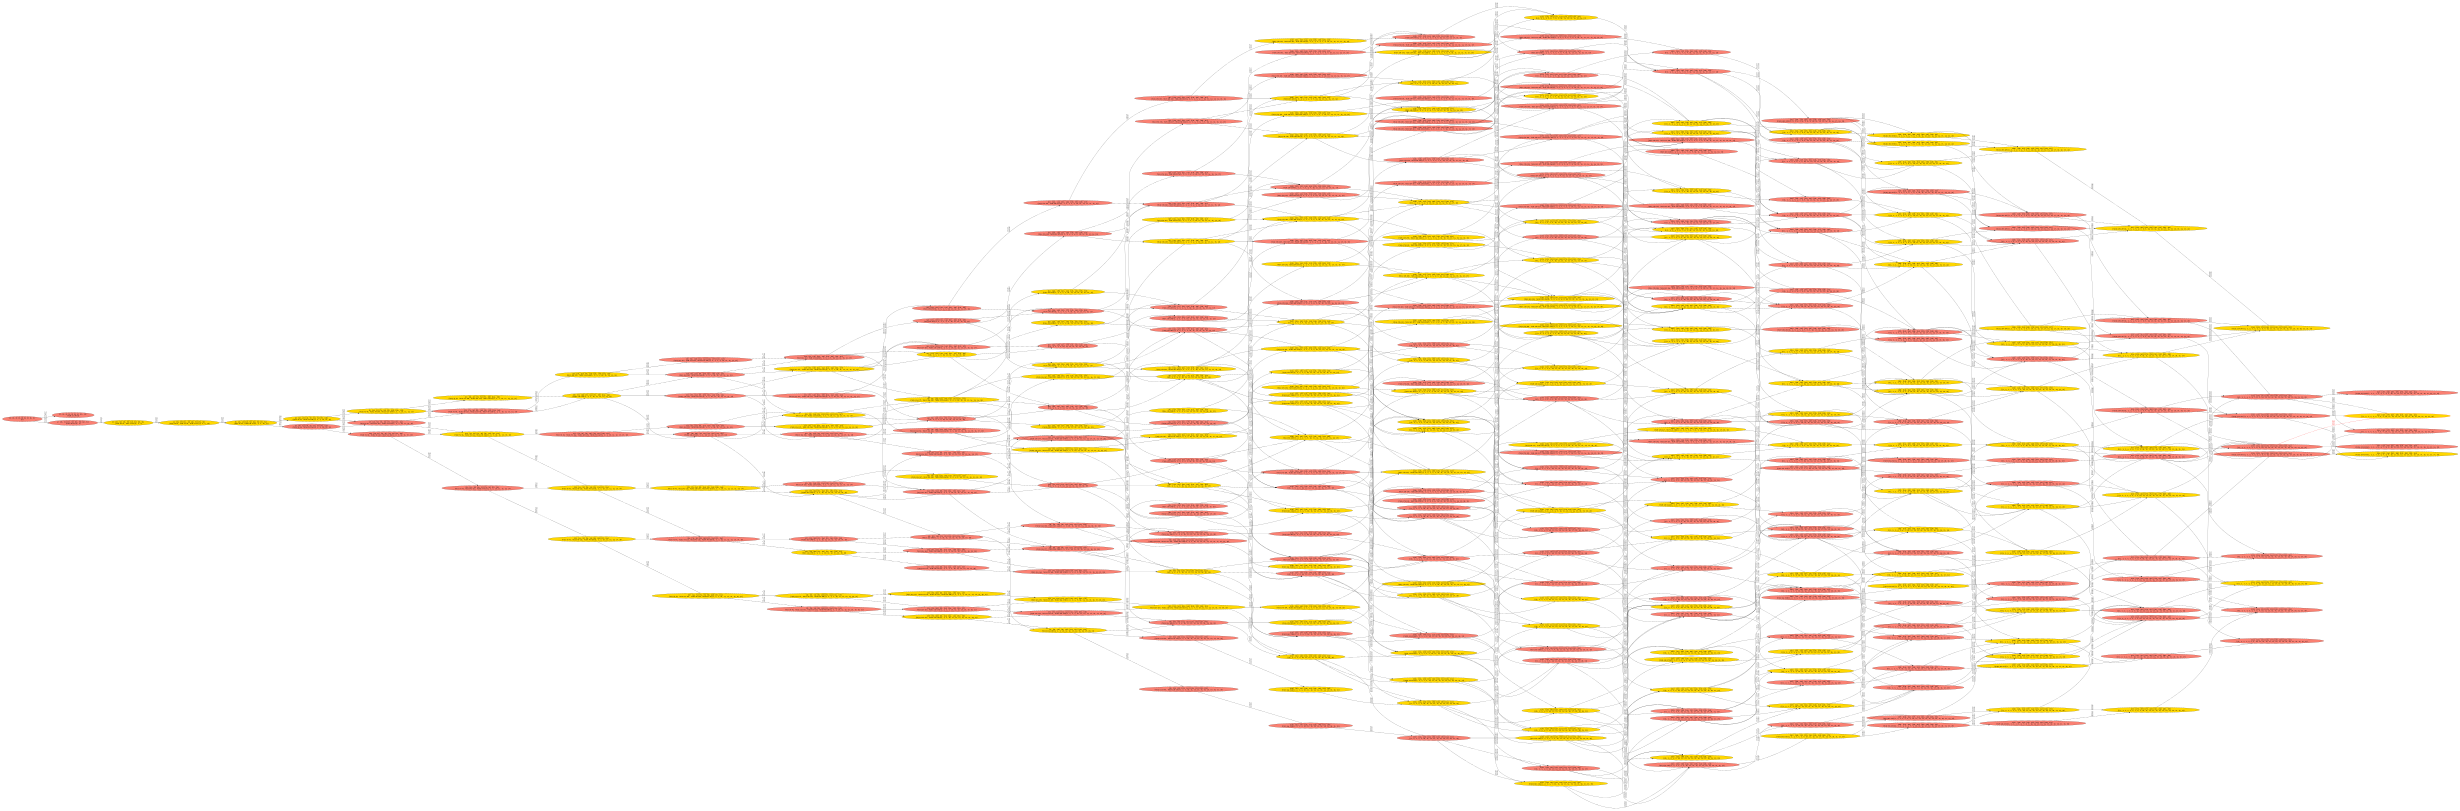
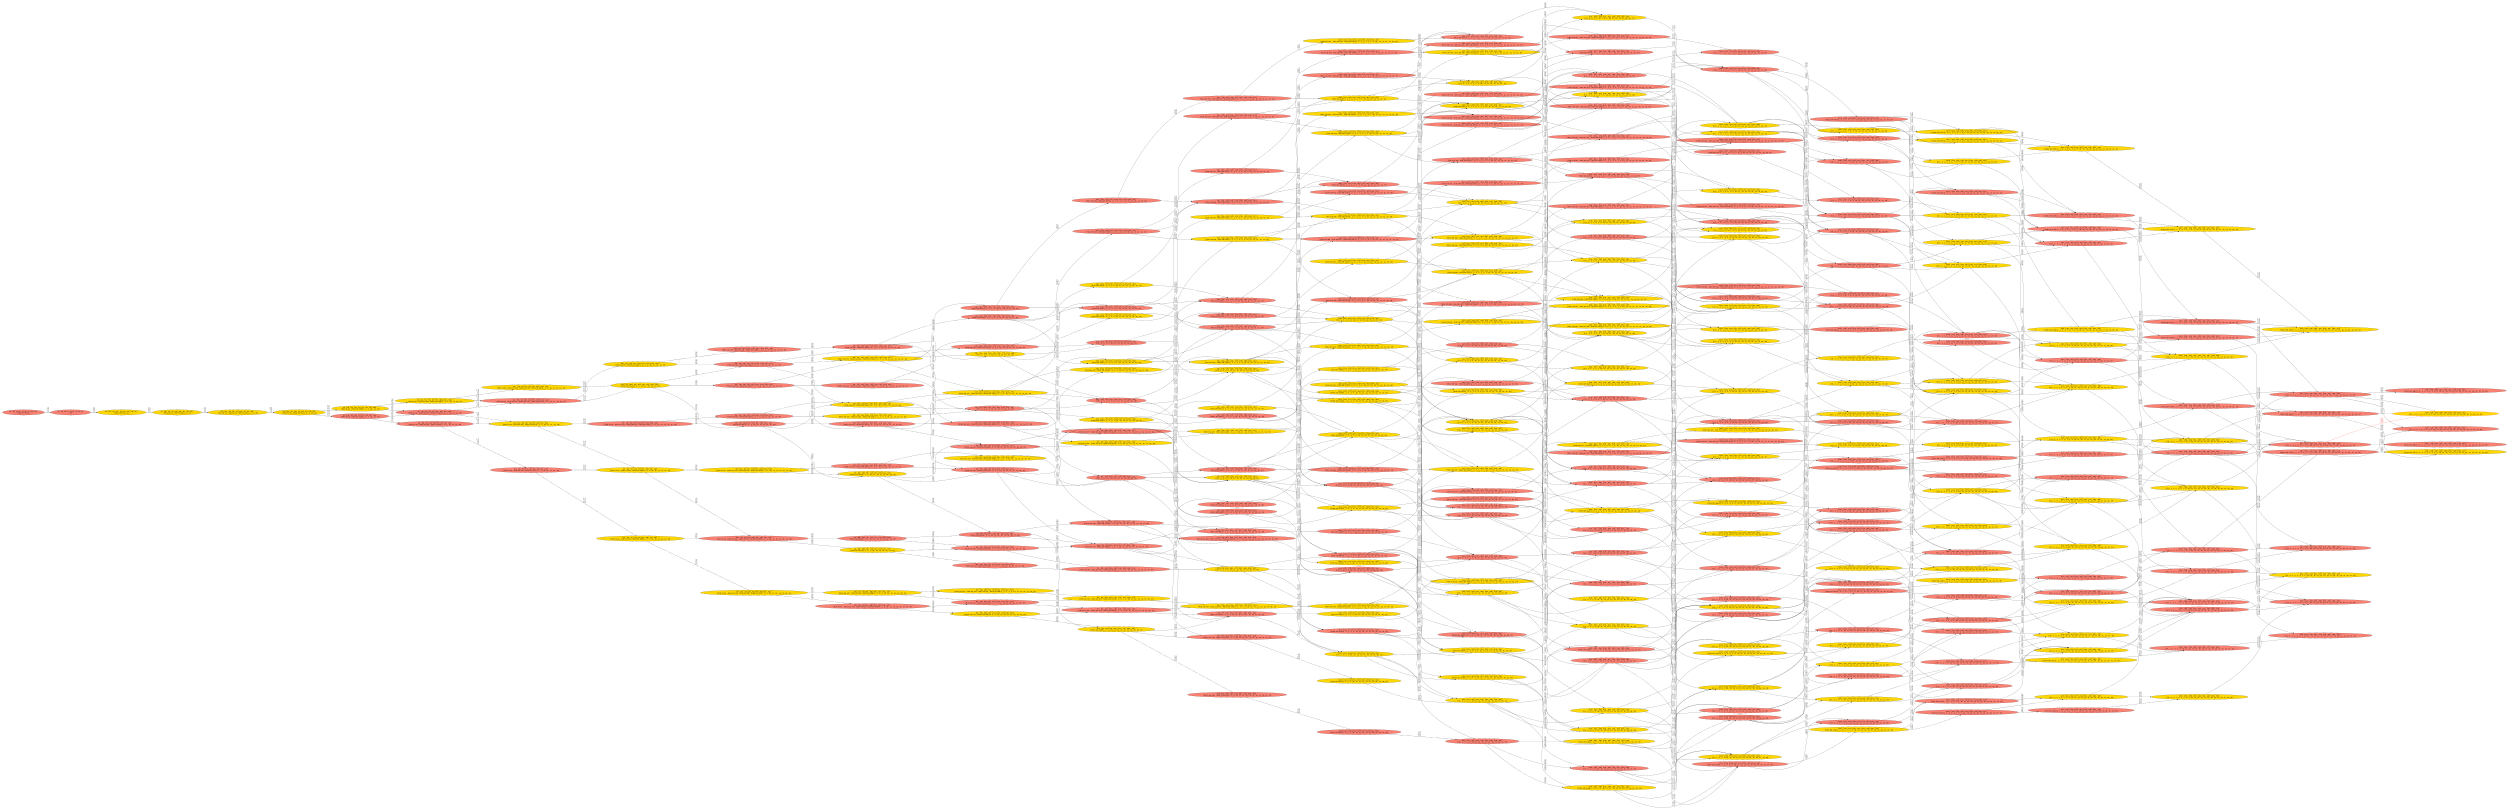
edge "S0: [0, 0] [0, 0] [0, 0] [0, 0] {}{}" -> "S1: [0, 0] [0, 0] [0, 0] [31, 39] {T0J0:31-39}{1}": reversed
node "S2: [31, 31] [31, 31] [31, 39] [40, 51] {T0J1:40-51}{1, 2}": fillcolor salmon -> gold
